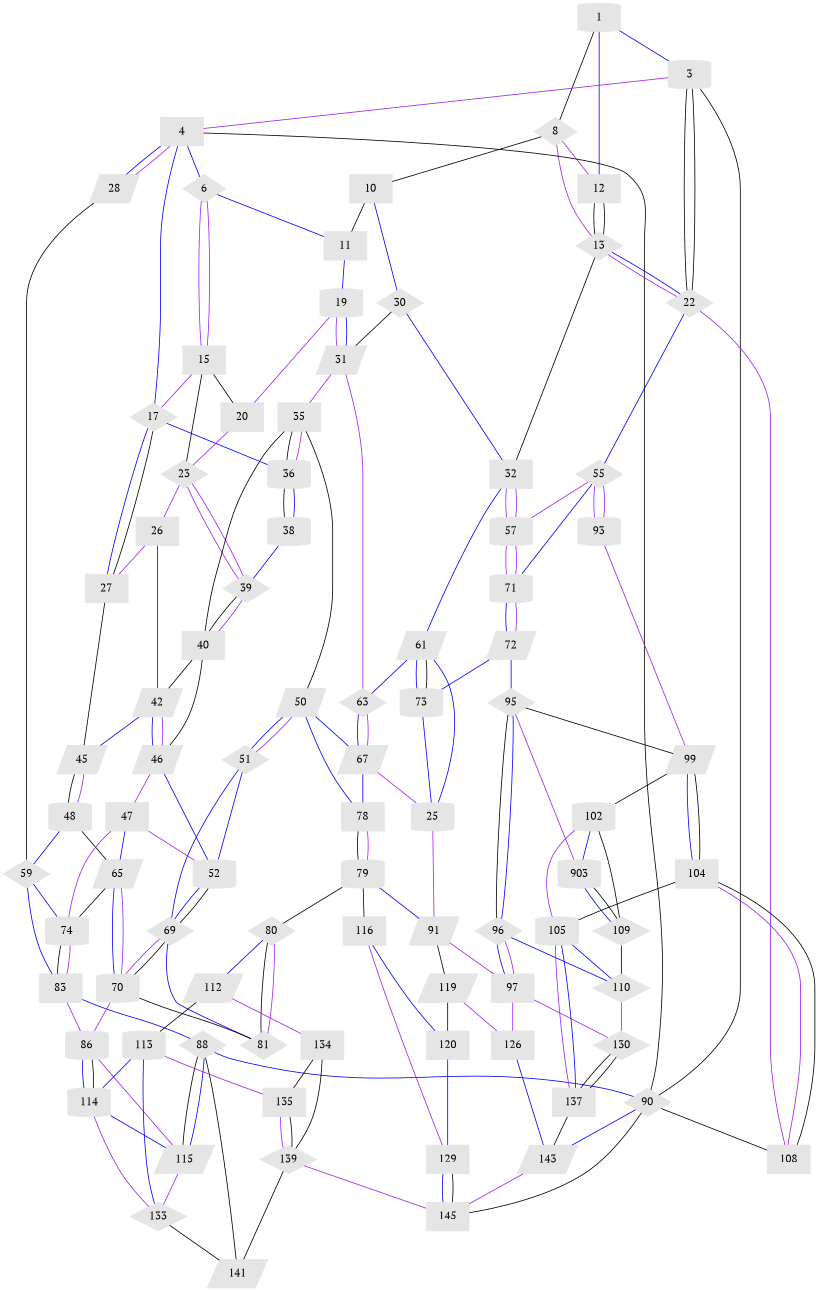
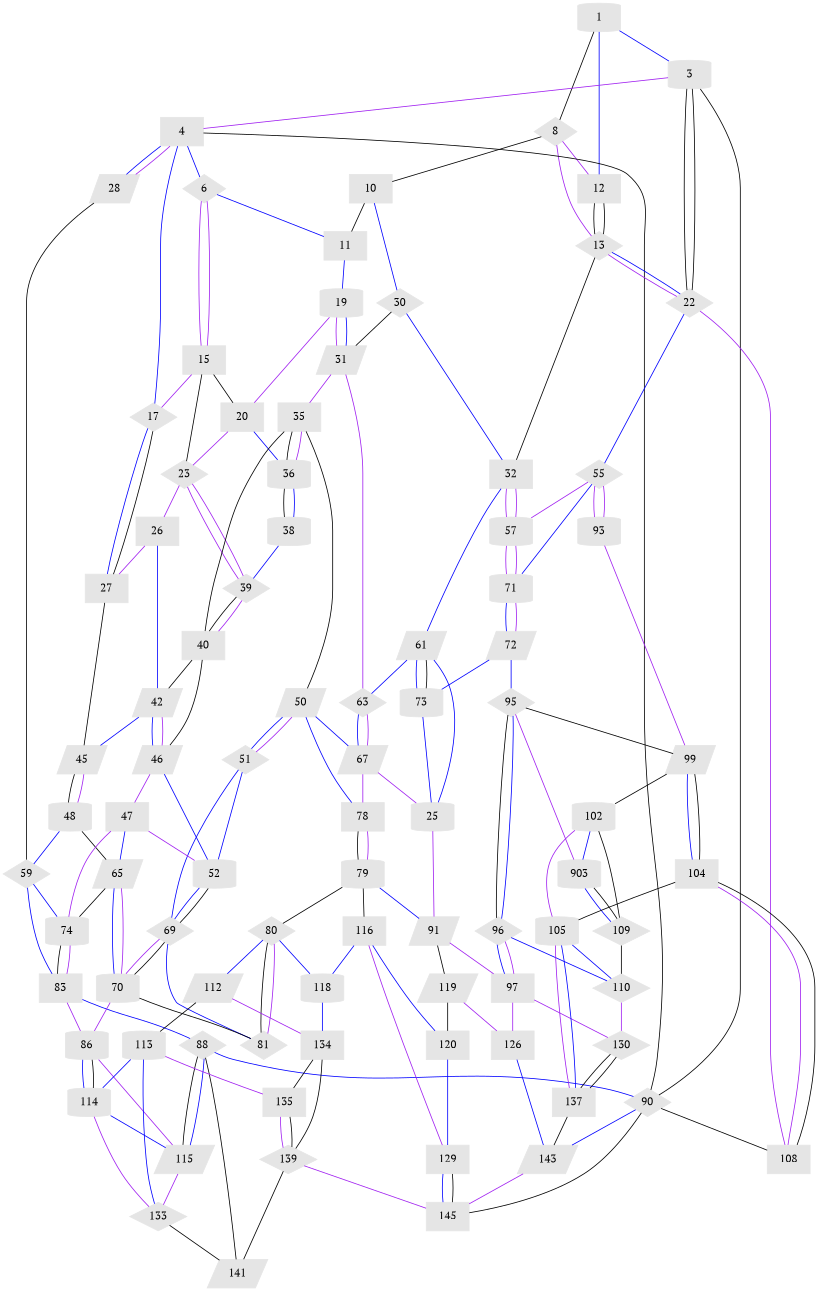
edge "17" -- "36": now "20" -- "36"
edge "67" -- "78": color blue -> purple
node "118": added
